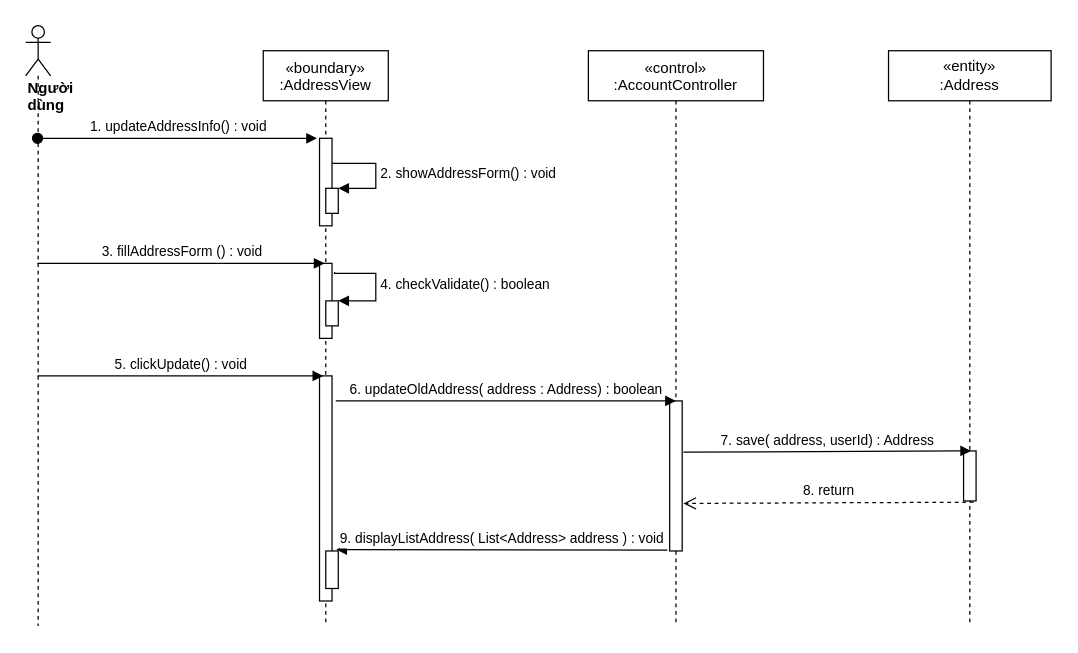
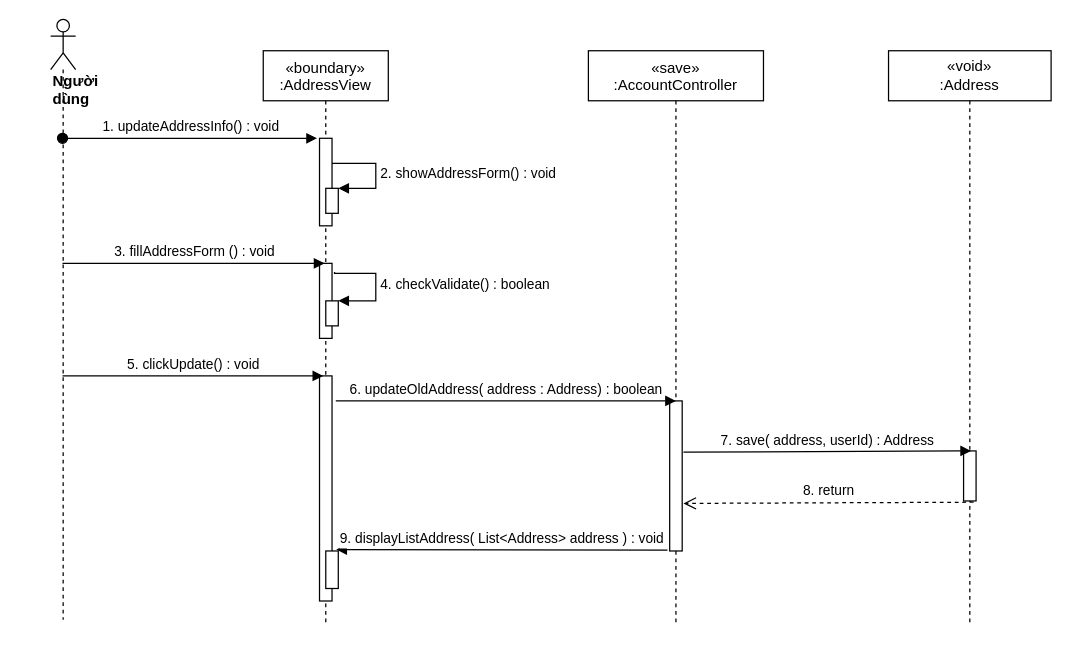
node "«control» :AccountController": label "«control» :AccountController" -> "«save» :AccountController"
node "«entity» :Address": label "«entity» :Address" -> "«void» :Address"
node "Người dùng": moved (38, 326) -> (63, 319)
